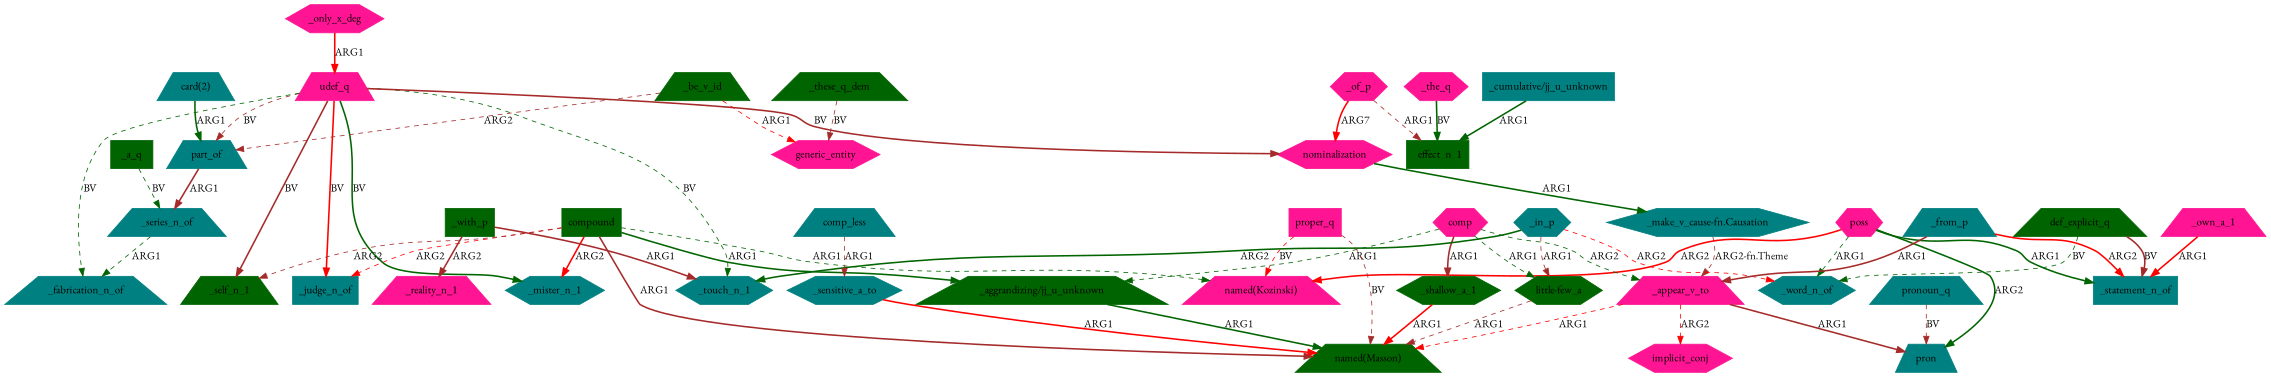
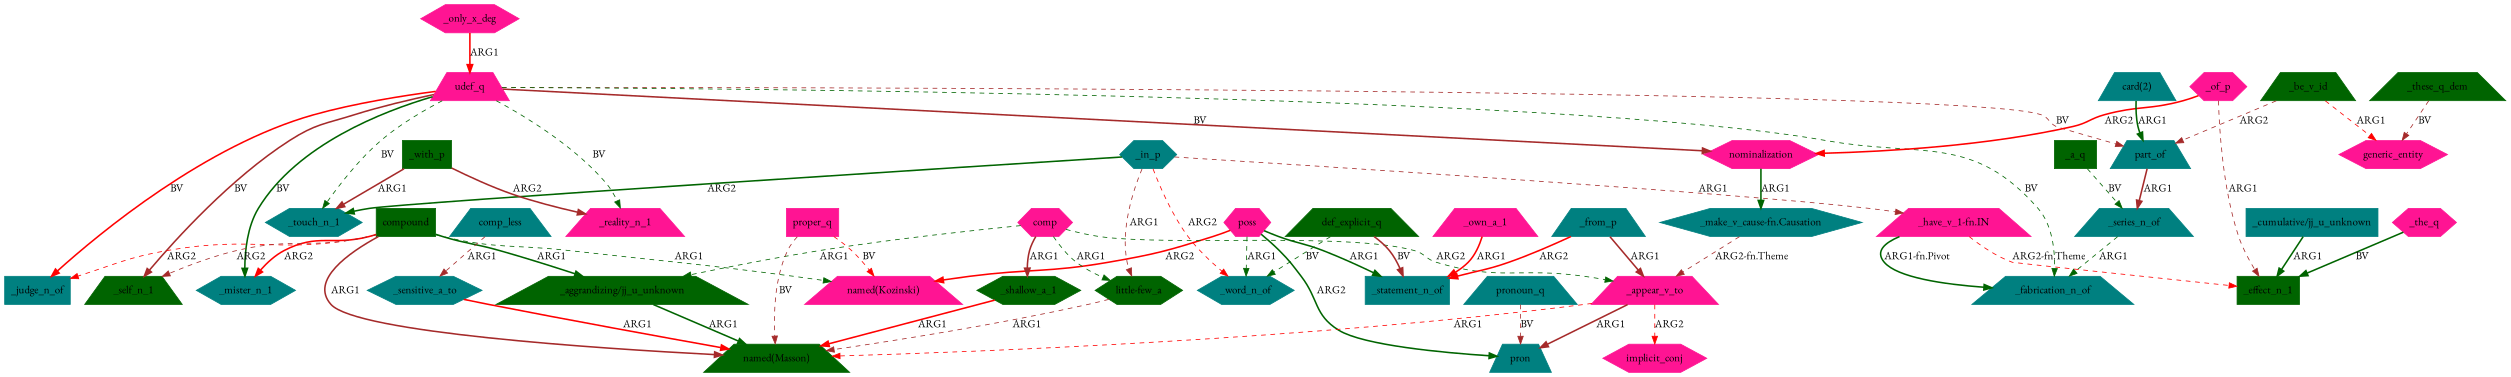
edge "_of_p" -> "nominalization": label "ARG7" -> "ARG2"
edge "udef_q" -> "_reality_n_1": added, label "BV"
node "_have_v_1-fn.IN": added
